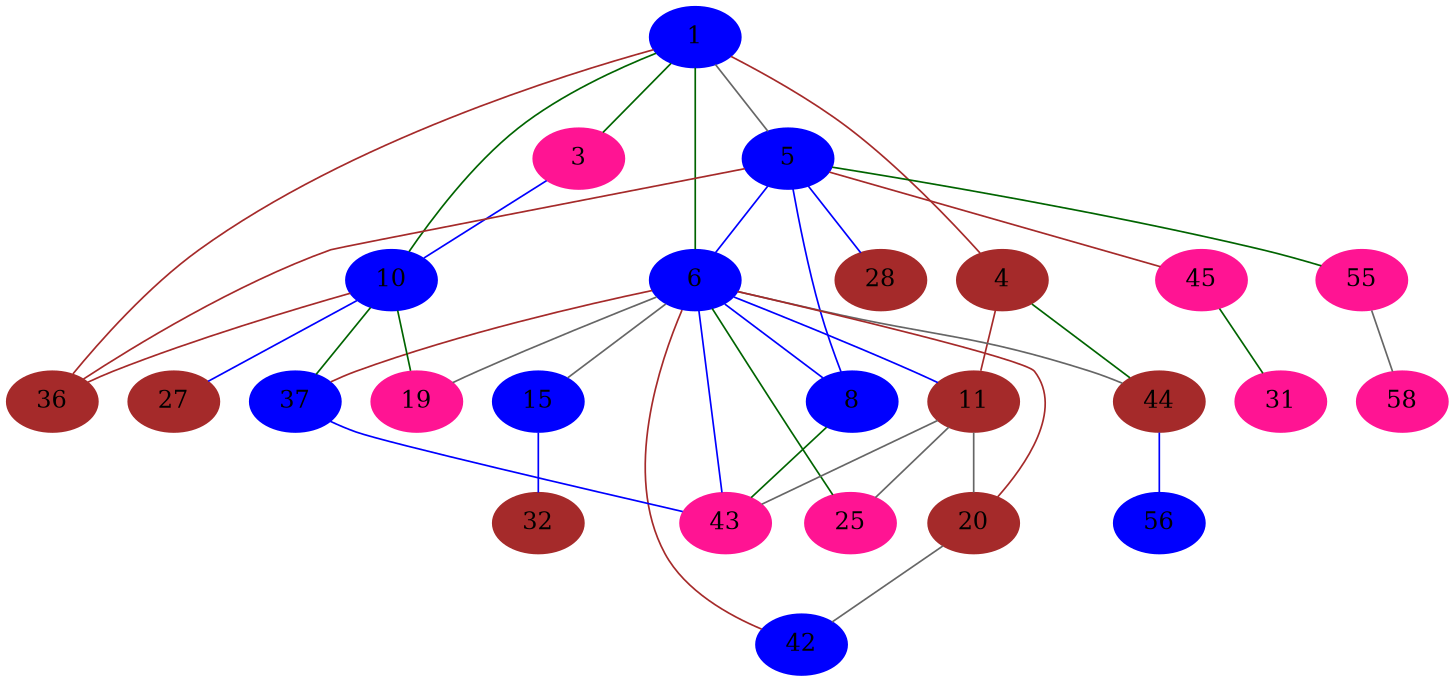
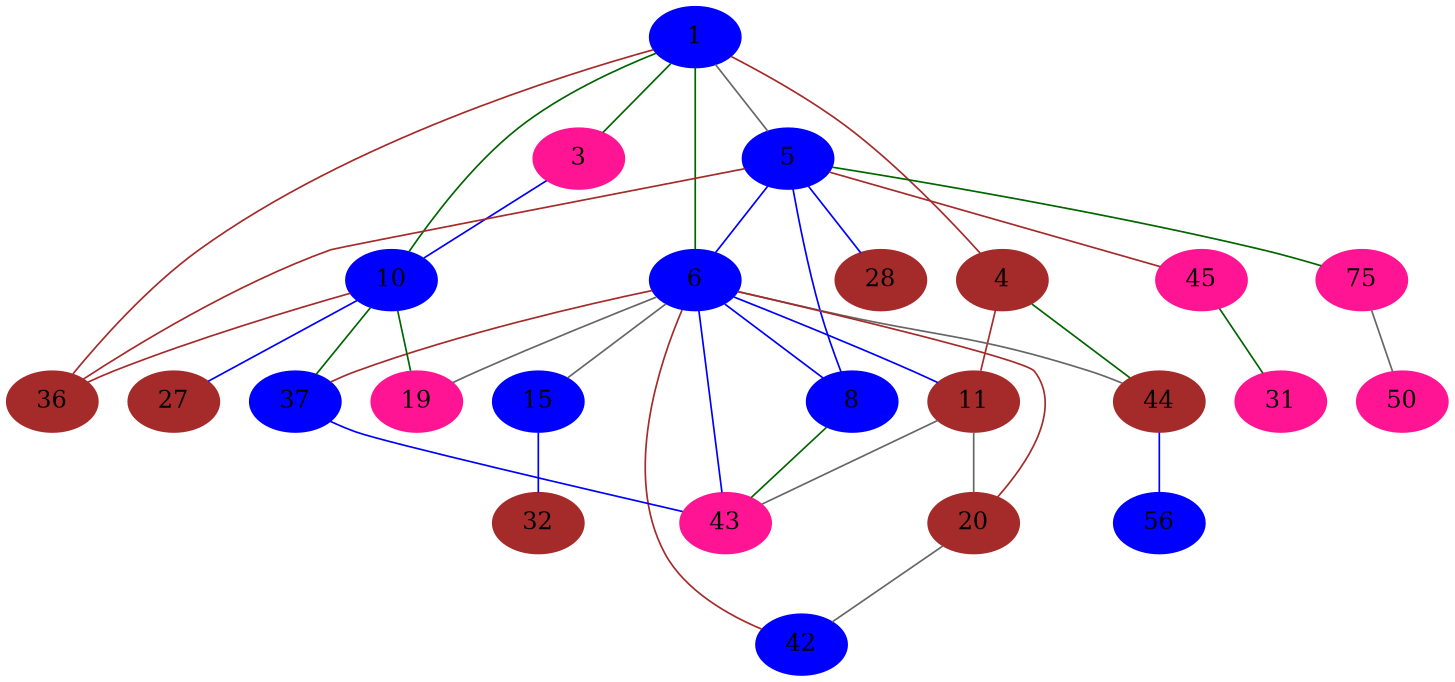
node "55": label "55" -> "75"
node "58": label "58" -> "50"
node "25": removed
